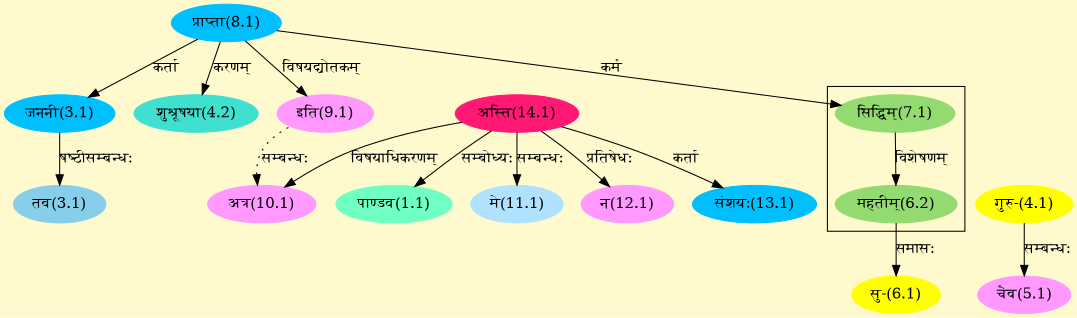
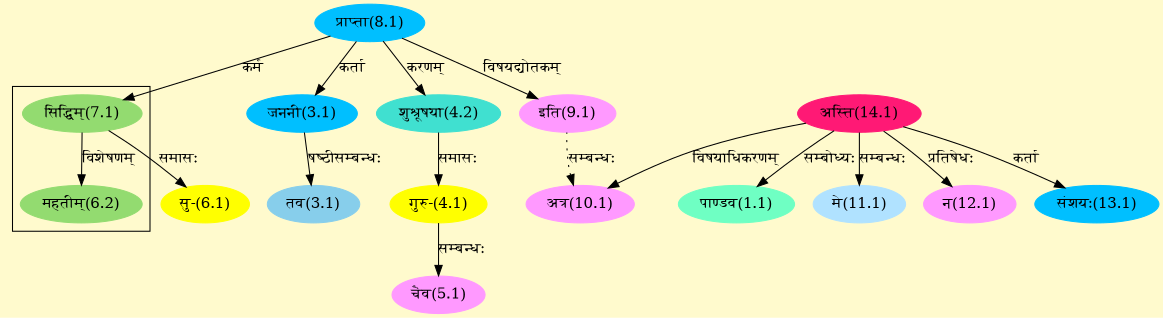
edge "शुश्रूषया(4.2)" -> "गुरु-(4.1)": added, label "समासः"
edge "महतीम्(6.2)" -> "सु-(6.1)": now "सिद्धिम्(7.1)" -> "सु-(6.1)"
